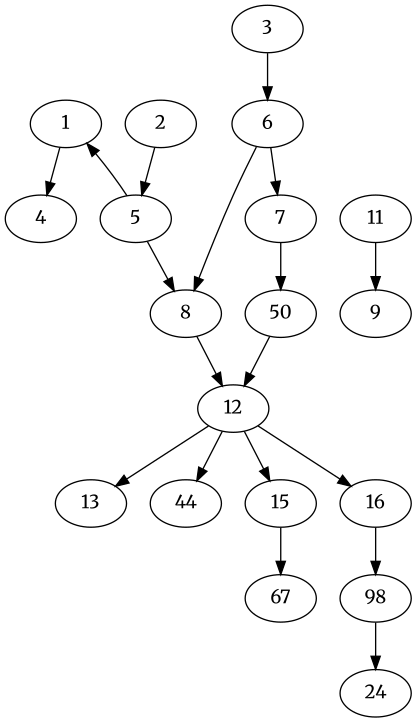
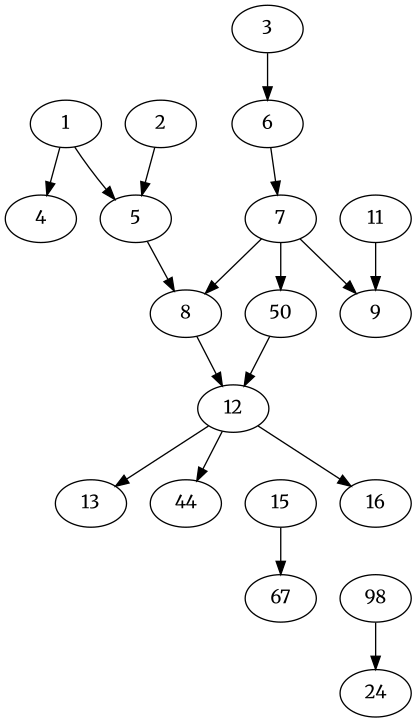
edge "5" -> "1": reversed
edge "6" -> "8": now "7" -> "8"
edge "7" -> "9": added
edge "12" -> "15": removed
edge "16" -> "98": removed
